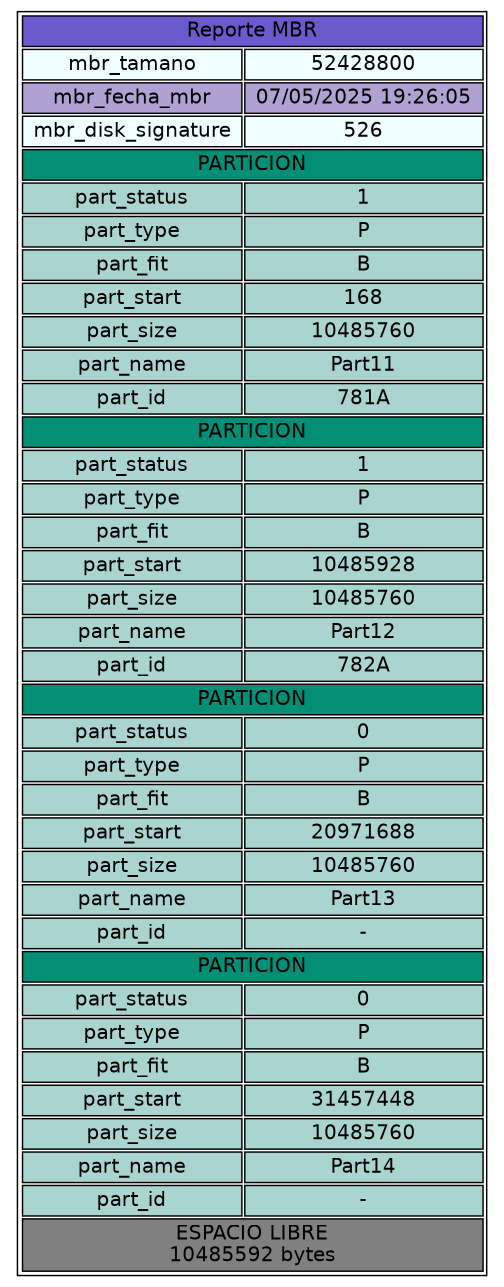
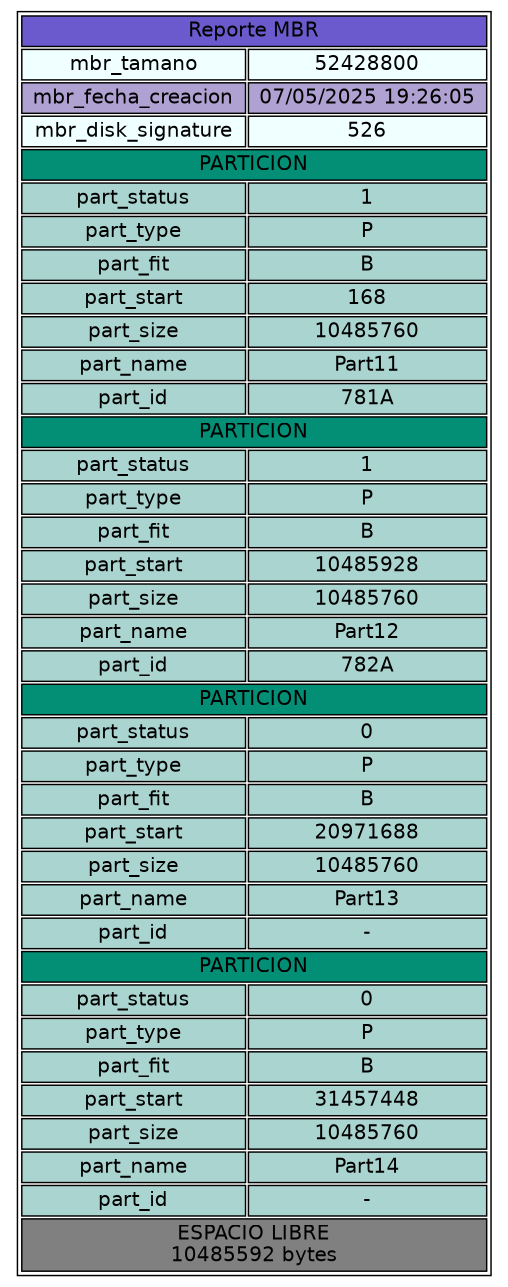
node "Reporte MBR": text "mbr_fecha_mbr" -> "mbr_fecha_creacion"
